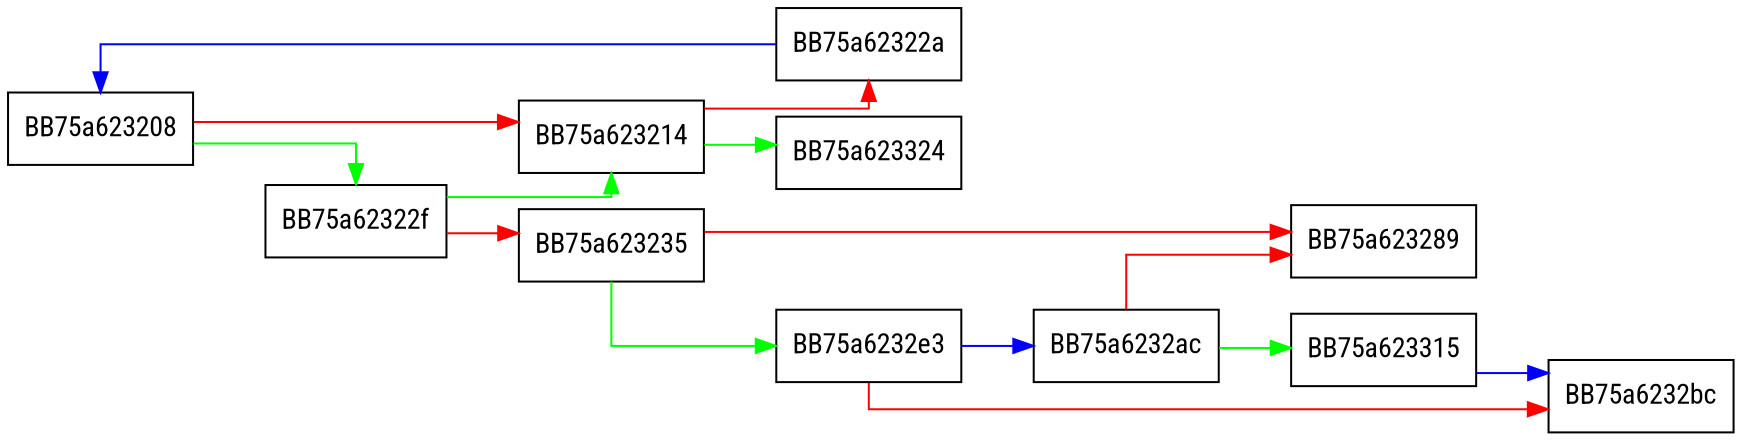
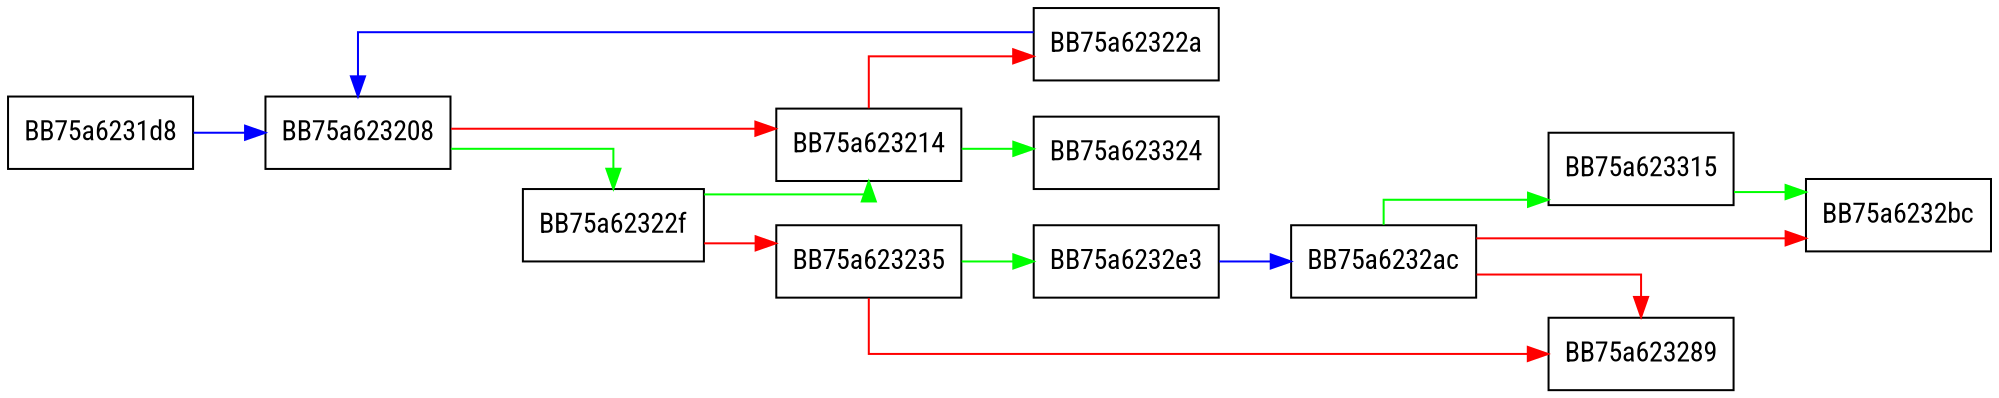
node "BB75a6231d8": added
edge "BB75a623315" -> "BB75a6232bc": color blue -> green
edge "BB75a6232e3" -> "BB75a6232bc": now "BB75a6232ac" -> "BB75a6232bc"
